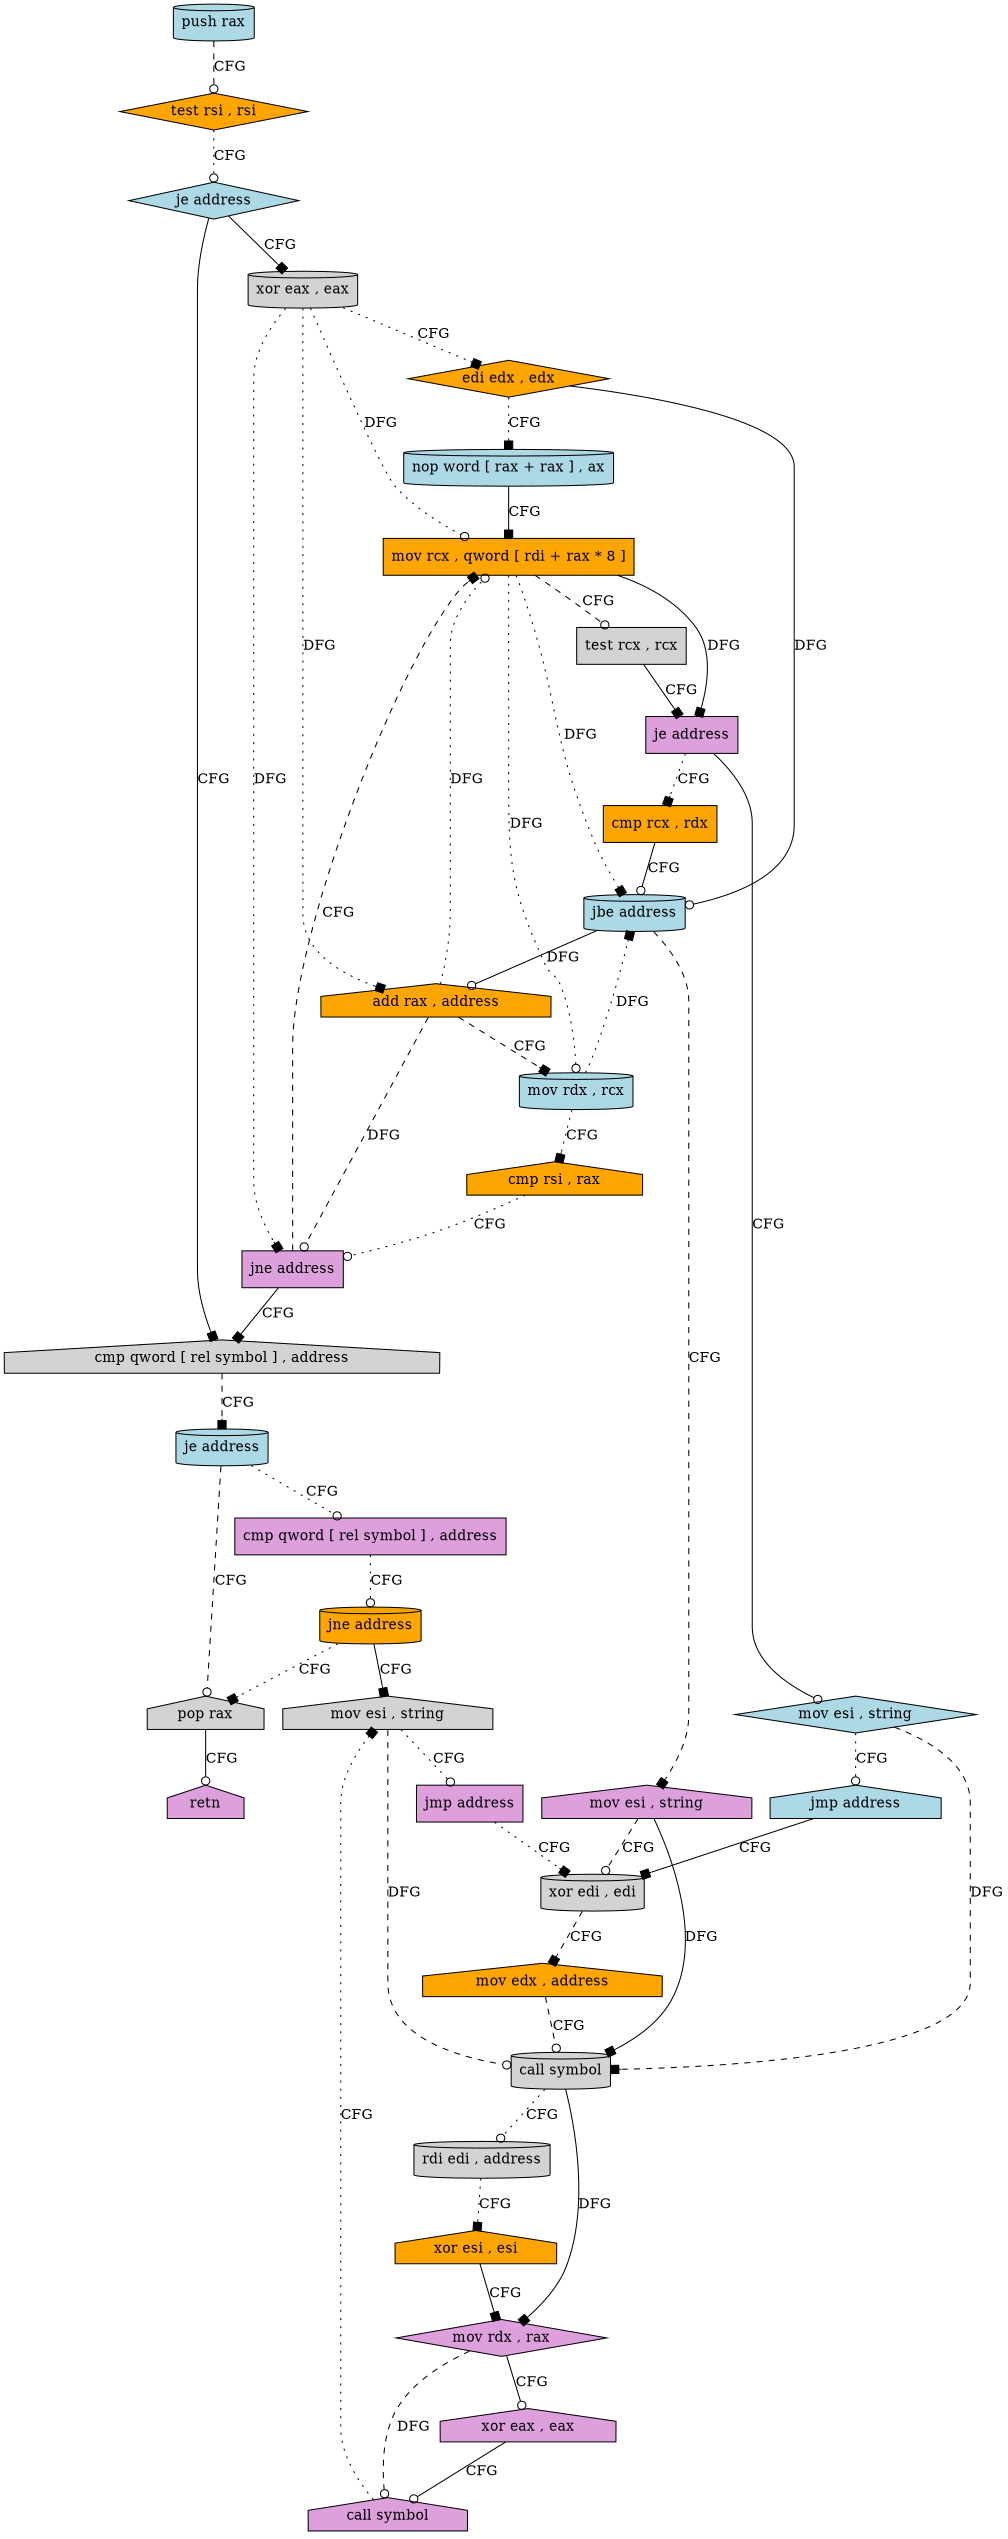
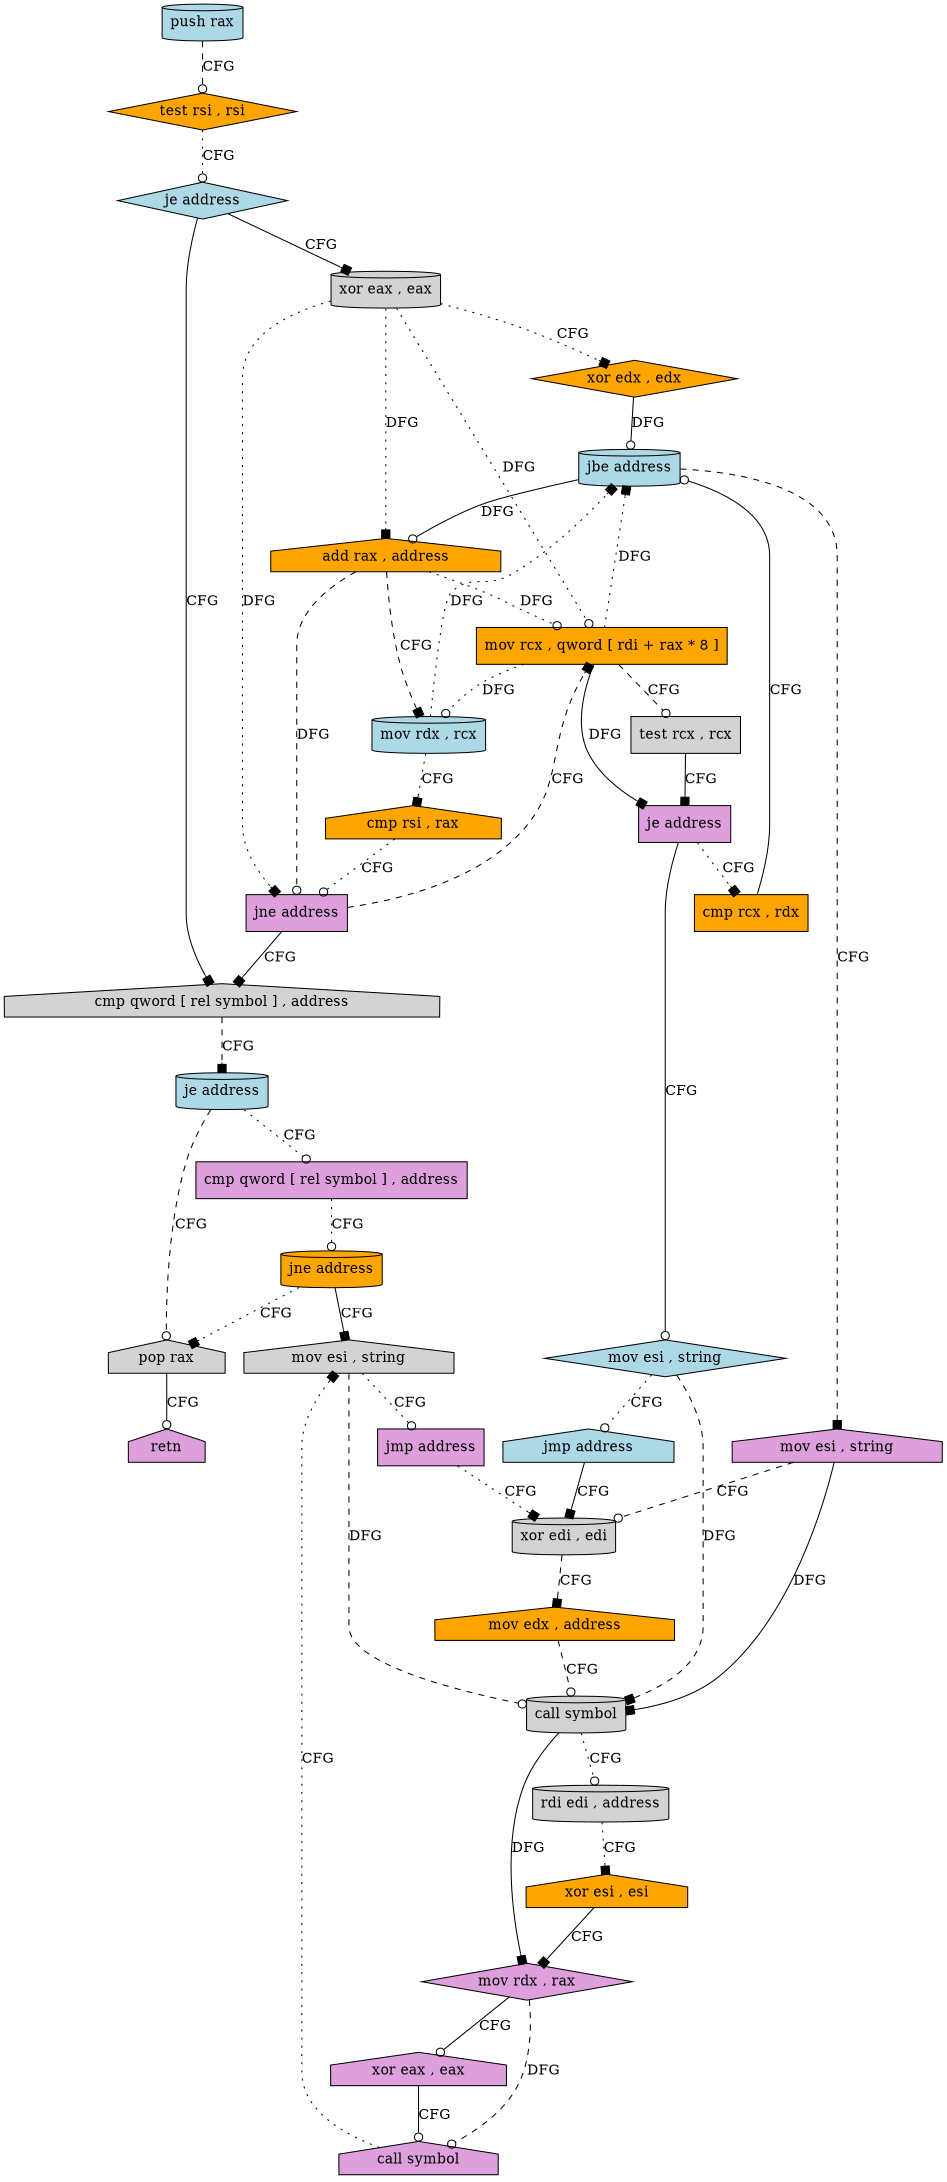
node "edi edx , edx": label "edi edx , edx" -> "xor edx , edx"
node "nop word [ rax + rax ] , ax": removed
